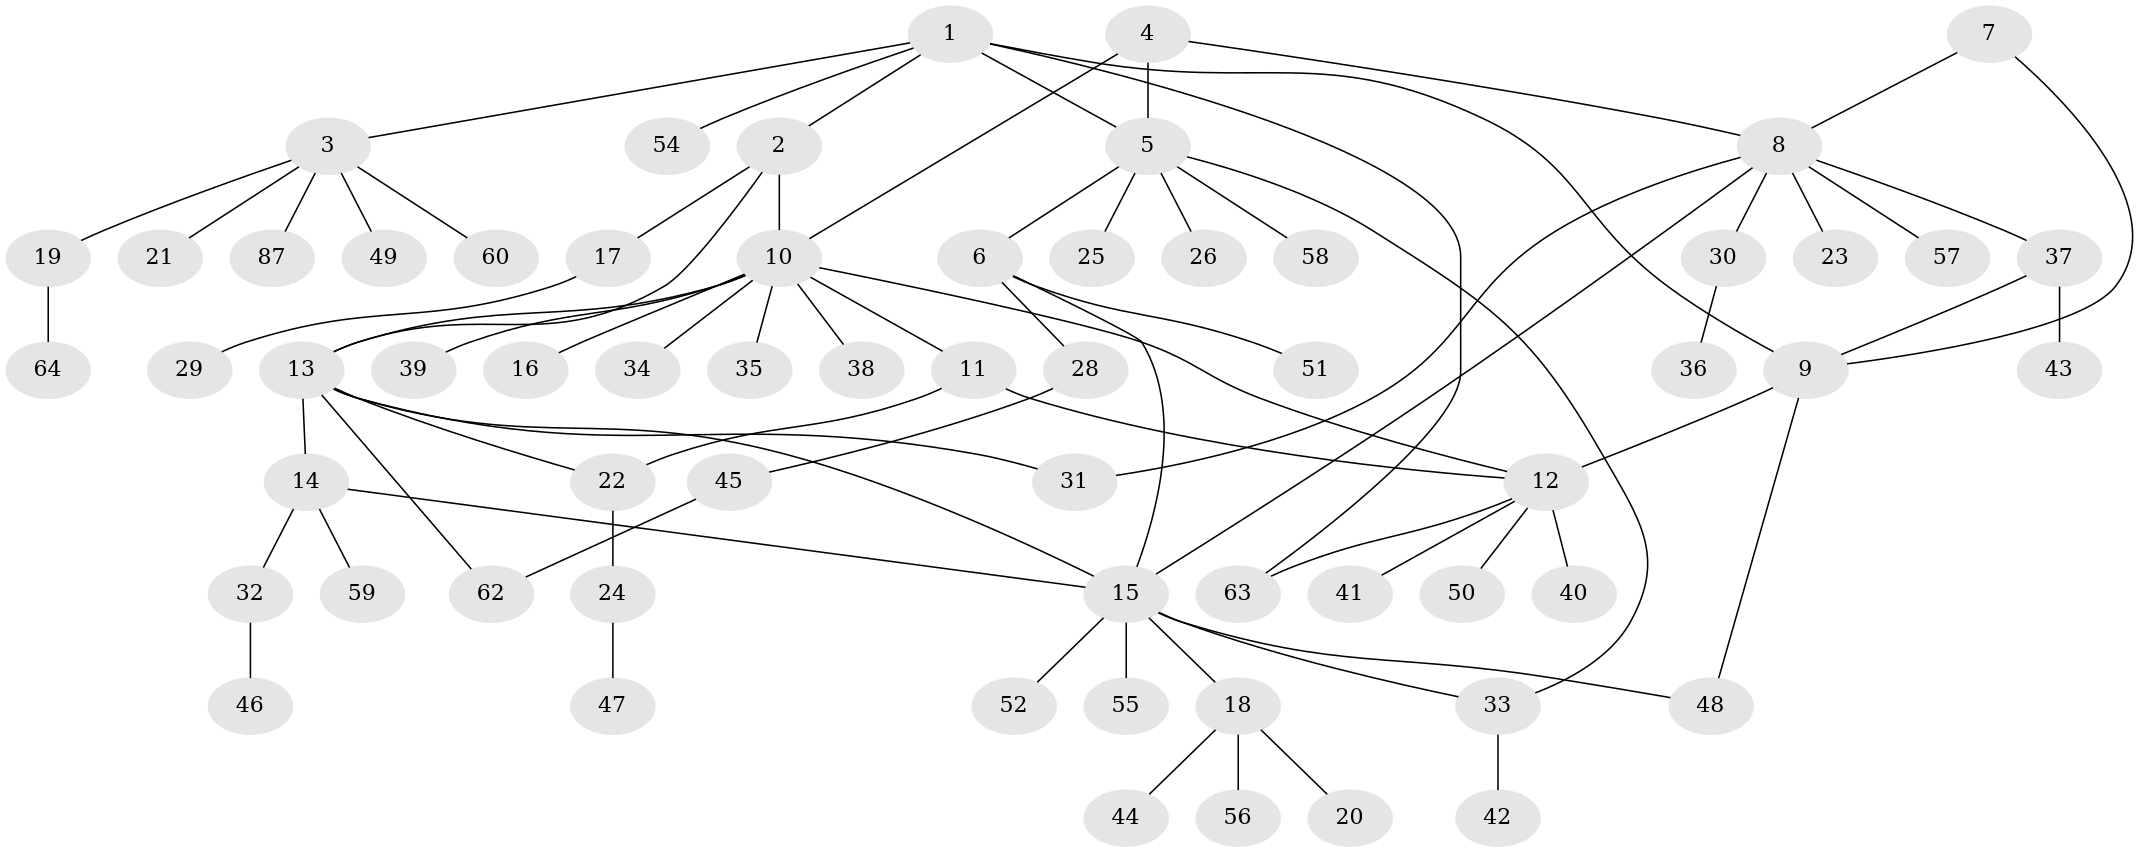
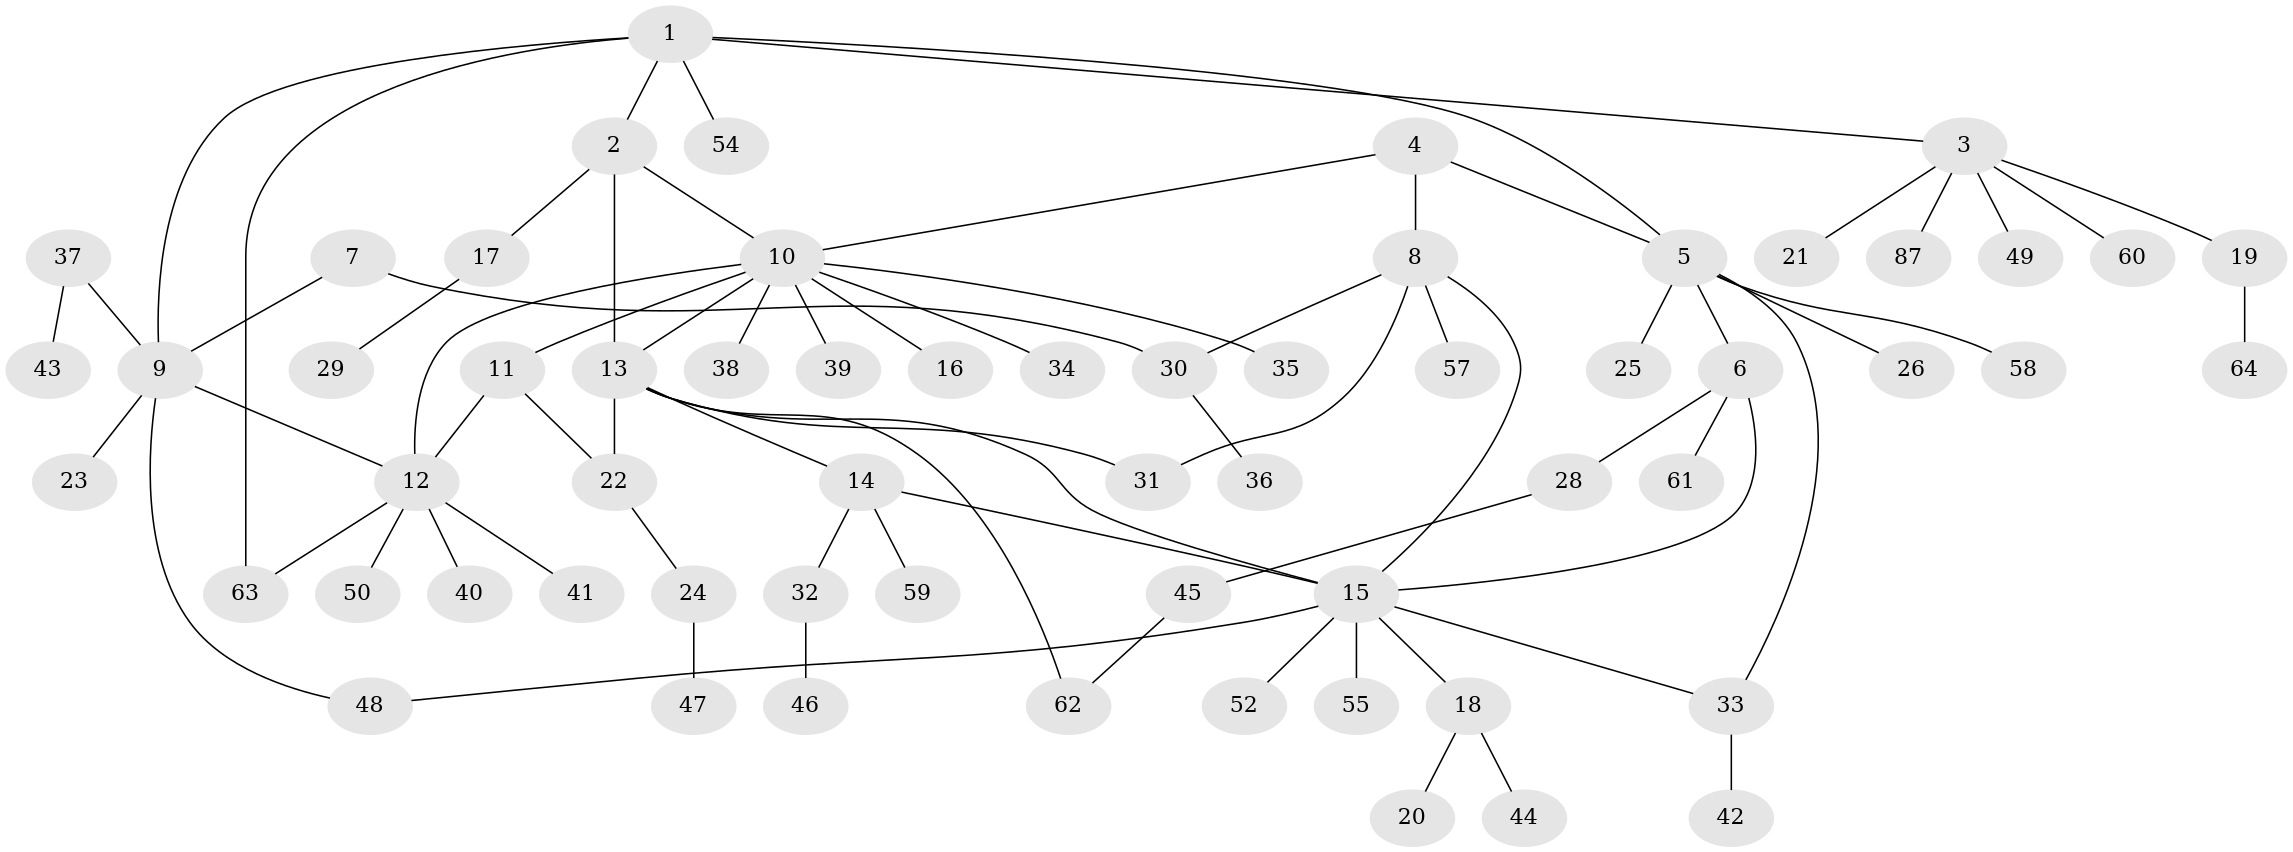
edge "7" -- "8": now "7" -- "30"
edge "8" -- "37": removed
edge "8" -- "23": now "9" -- "23"
node "51": label "51" -> "61"
node "56": removed
